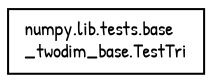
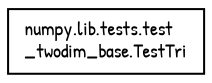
node "numpy.lib.tests.base _twodim_base.TestTri": label "numpy.lib.tests.base _twodim_base.TestTri" -> "numpy.lib.tests.test _twodim_base.TestTri"
